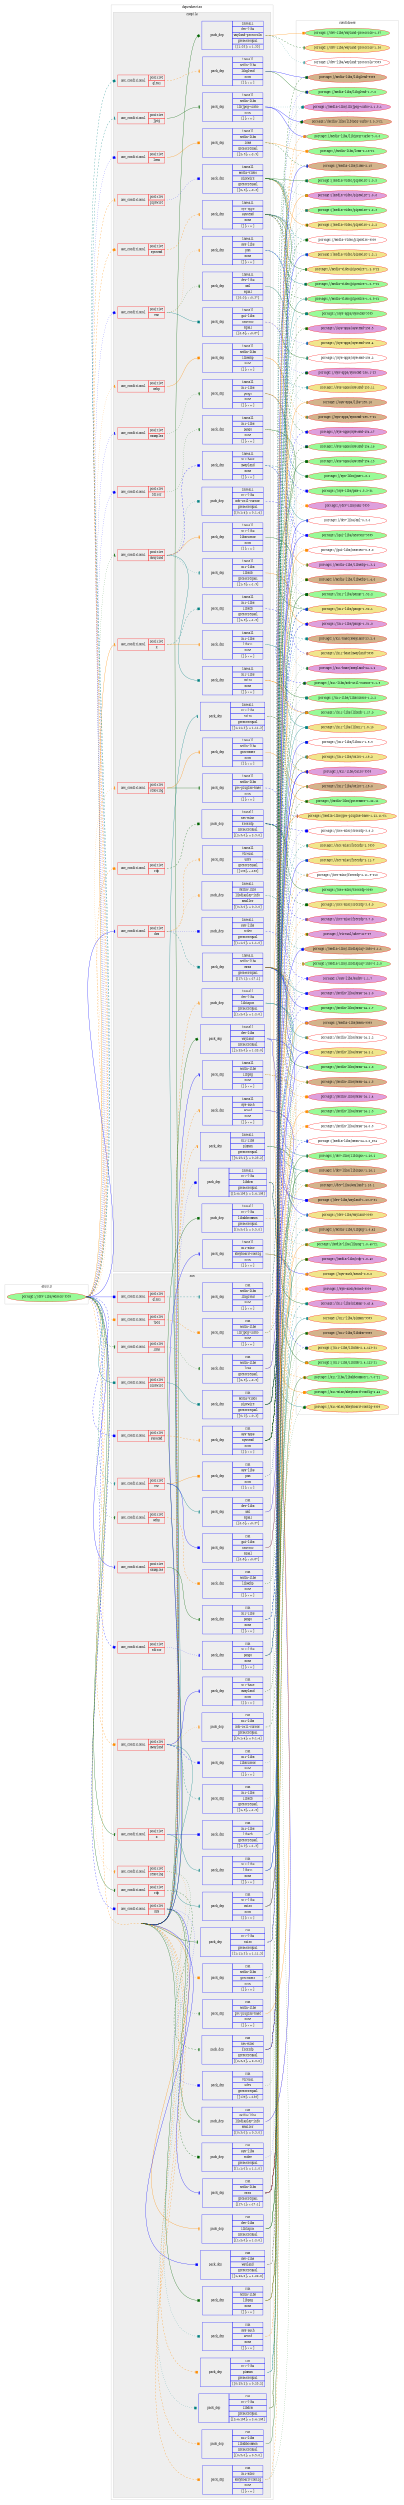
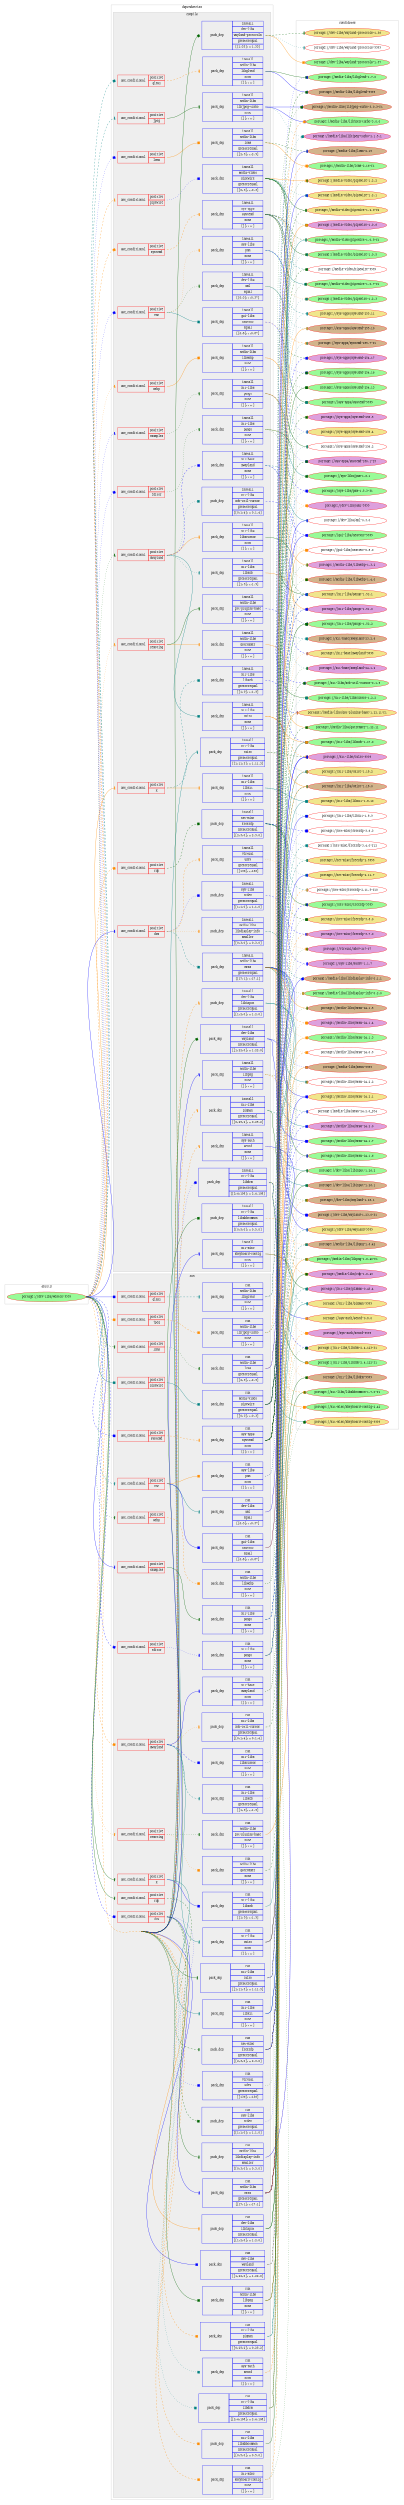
node "portage://sys-apps/libs-255.10": label "portage://sys-apps/libs-255.10" -> "portage://sys-apps/systemd-255.10"
node "portage://net-misc/freerdp-3.4.0-r12": added
